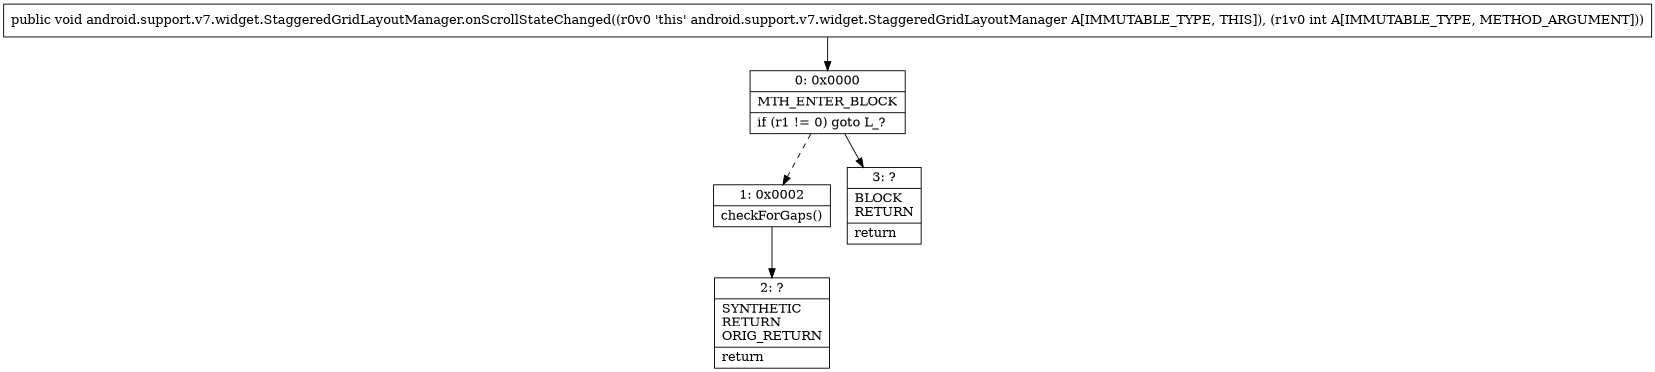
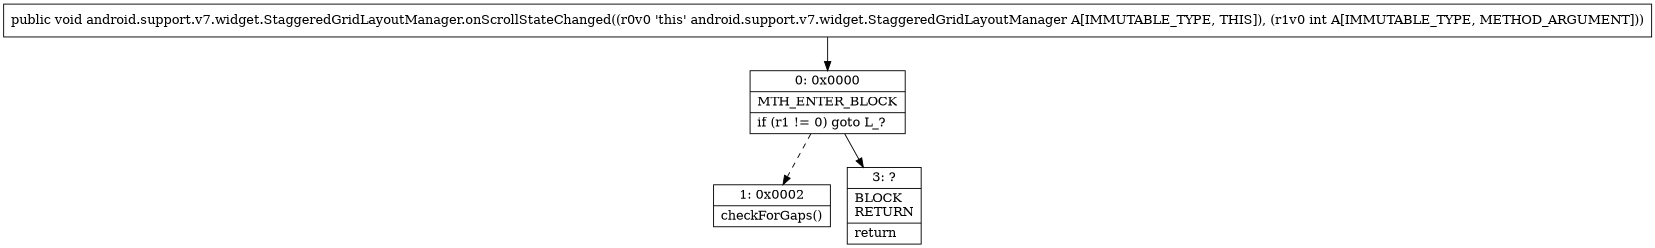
node "2: ?": removed
